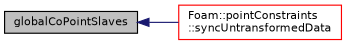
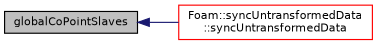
node "Foam::pointConstraints ::syncUntransformedData": label "Foam::pointConstraints ::syncUntransformedData" -> "Foam::syncUntransformedData ::syncUntransformedData"
